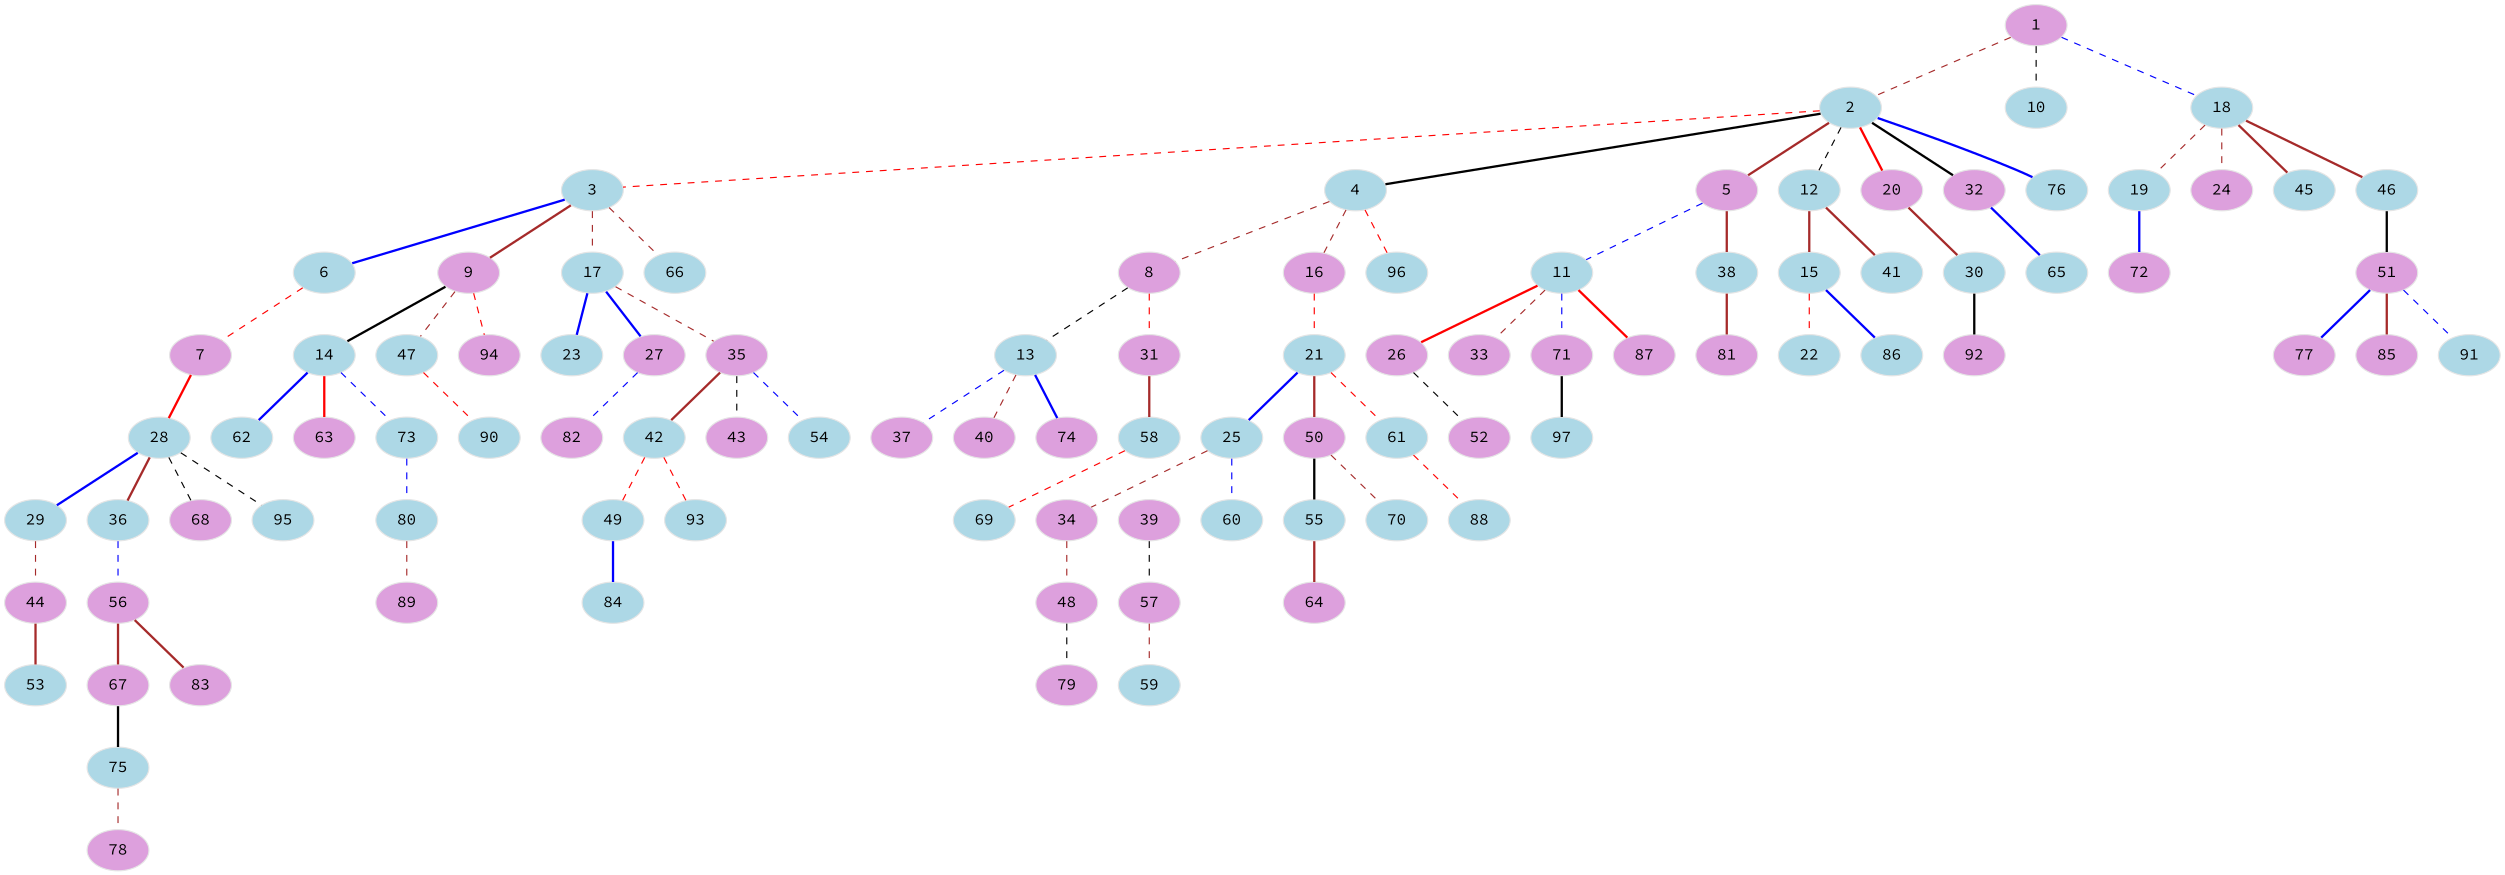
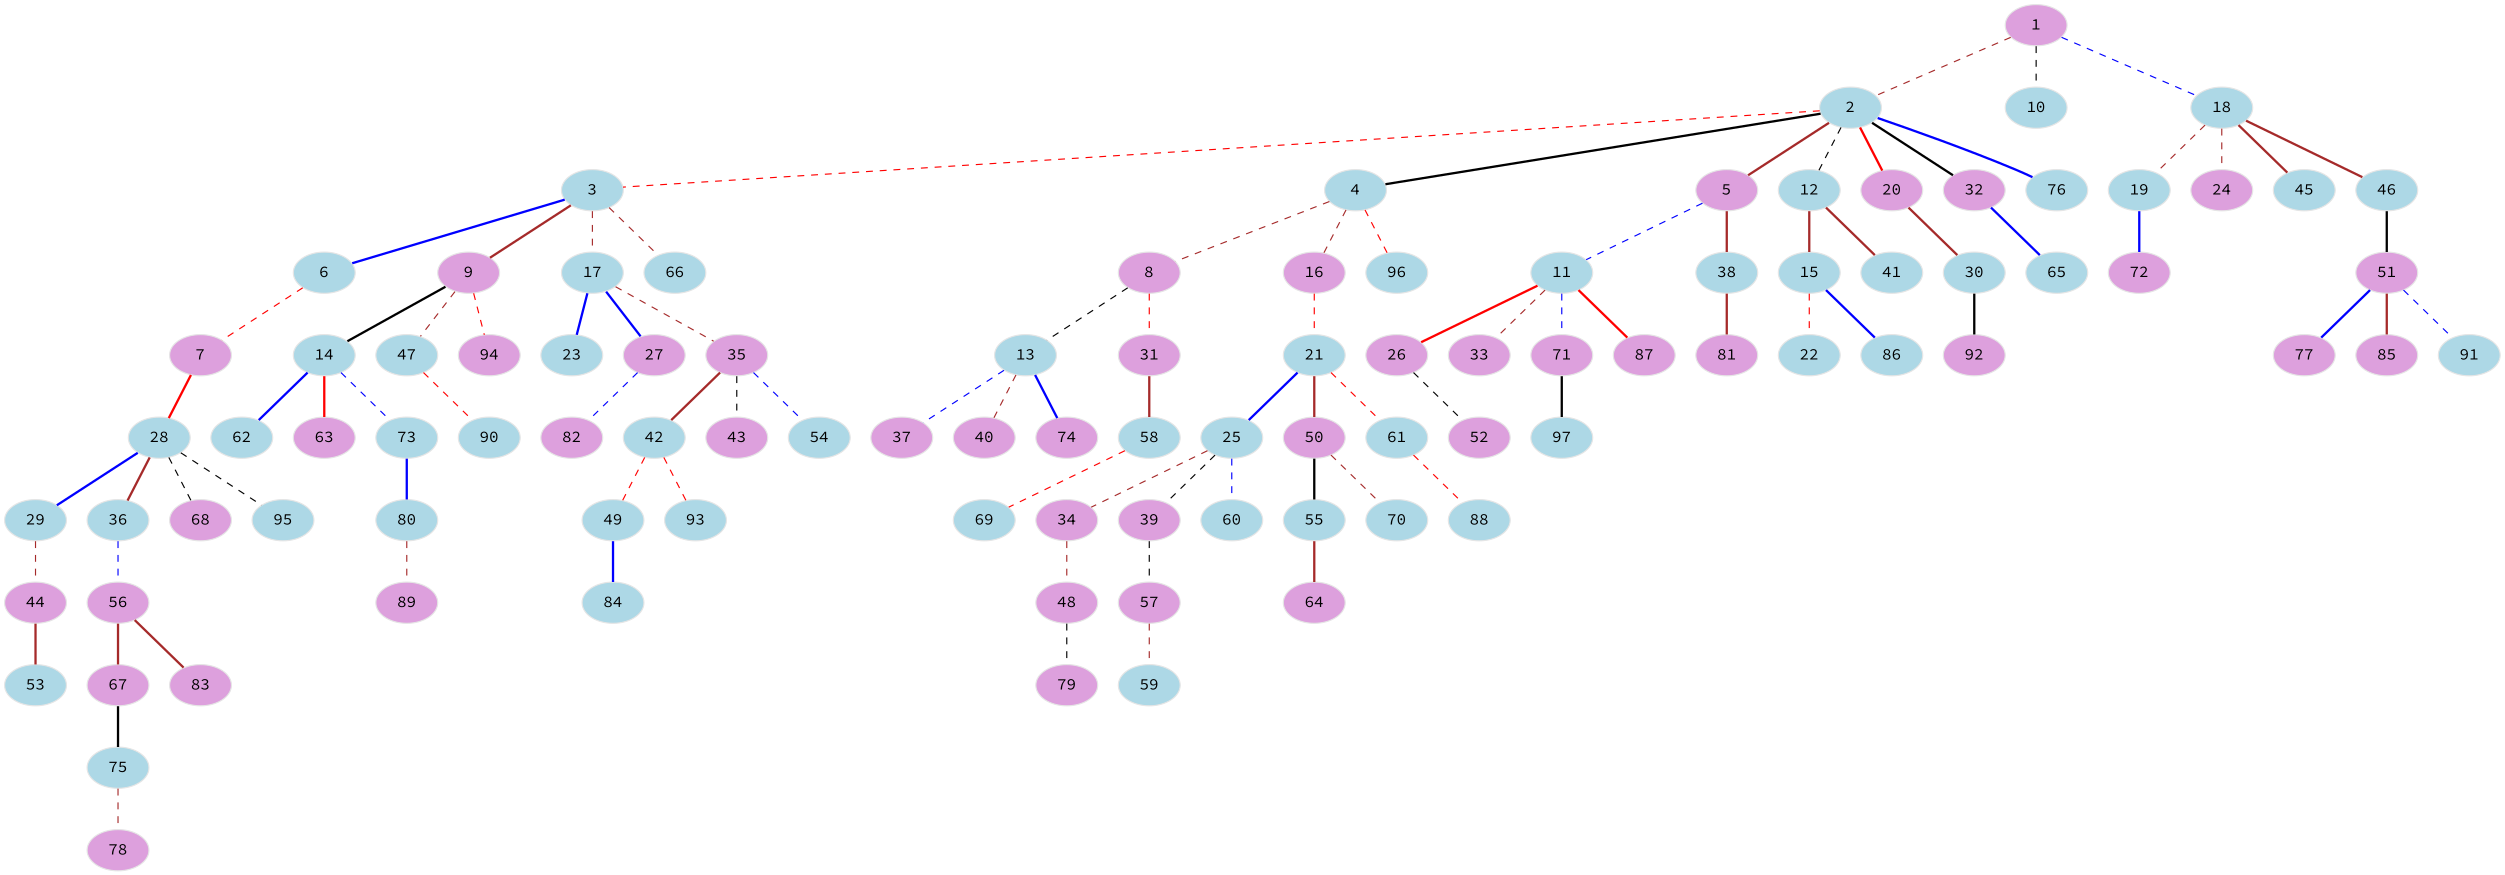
edge "73" -- "80": style dashed -> bold
edge "25" -- "39": added
